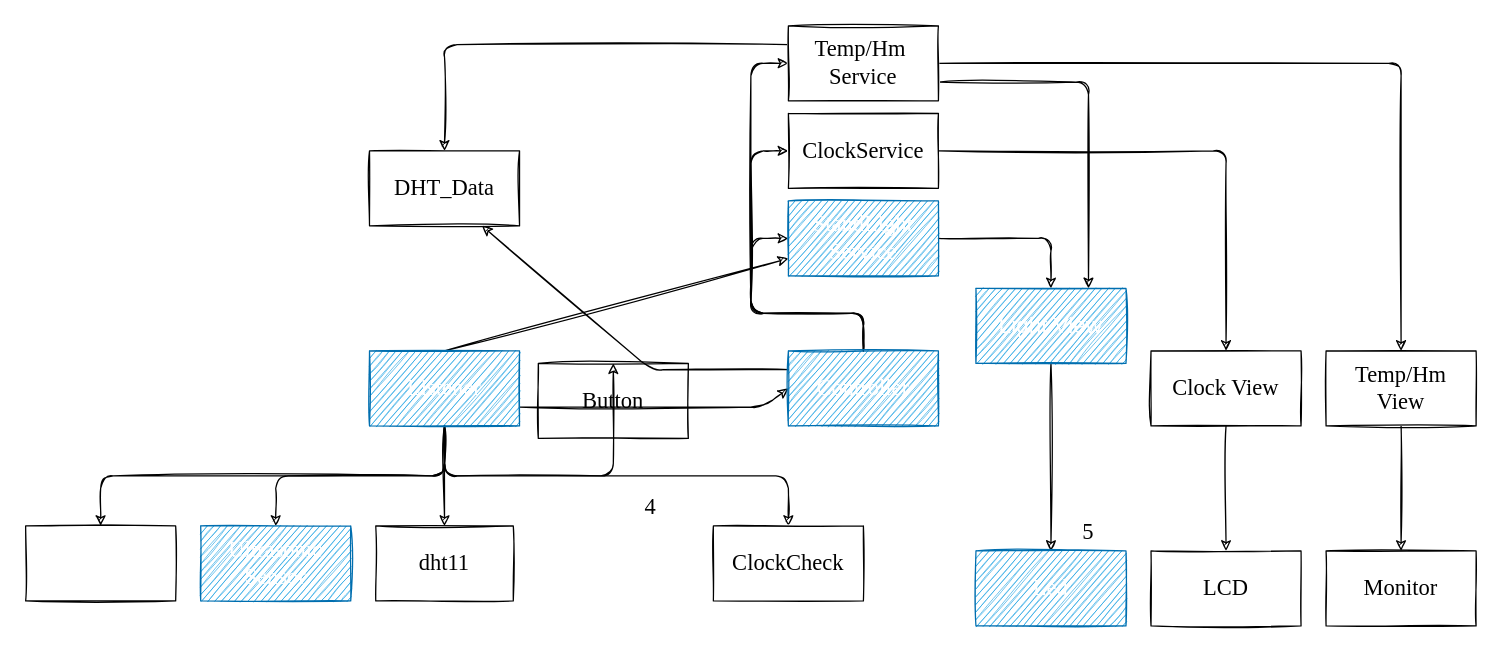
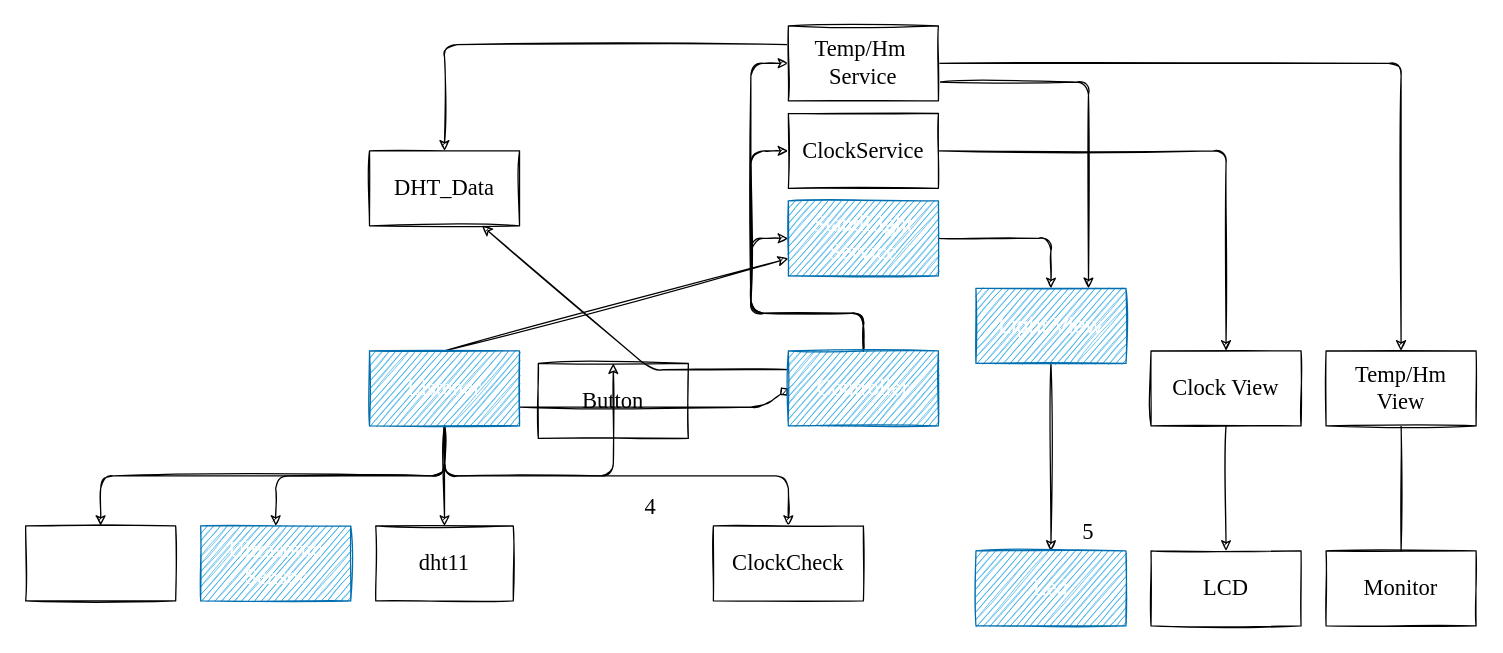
edge "Listener" -> "Controller": arrowhead classic -> diamond
edge "Temp/Hm View" -> "Monitor": arrowhead classic -> none
